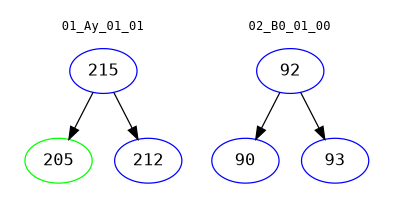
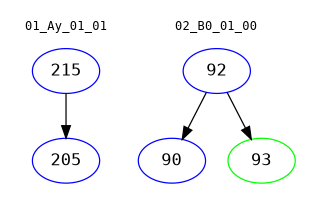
node "205": color green -> blue
node "212": removed
node "93": color blue -> green
